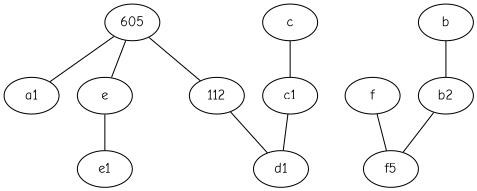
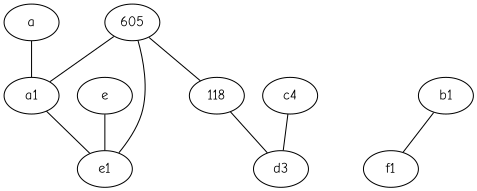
node "a": added
node "c": removed
node "b": removed
edge "605" -- "e": now "605" -- "e1"
node "112": label "112" -> "118"
node "c1": label "c1" -> "c4"
node "f": removed
node "b2": label "b2" -> "b1"
edge "a1" -- "e1": added
node "d1": label "d1" -> "d3"
node "f5": label "f5" -> "f1"
